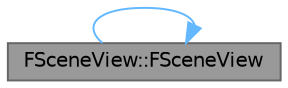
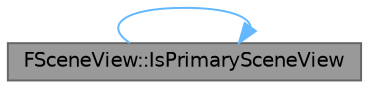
node "FSceneView::FSceneView": label "FSceneView::FSceneView" -> "FSceneView::IsPrimarySceneView"
